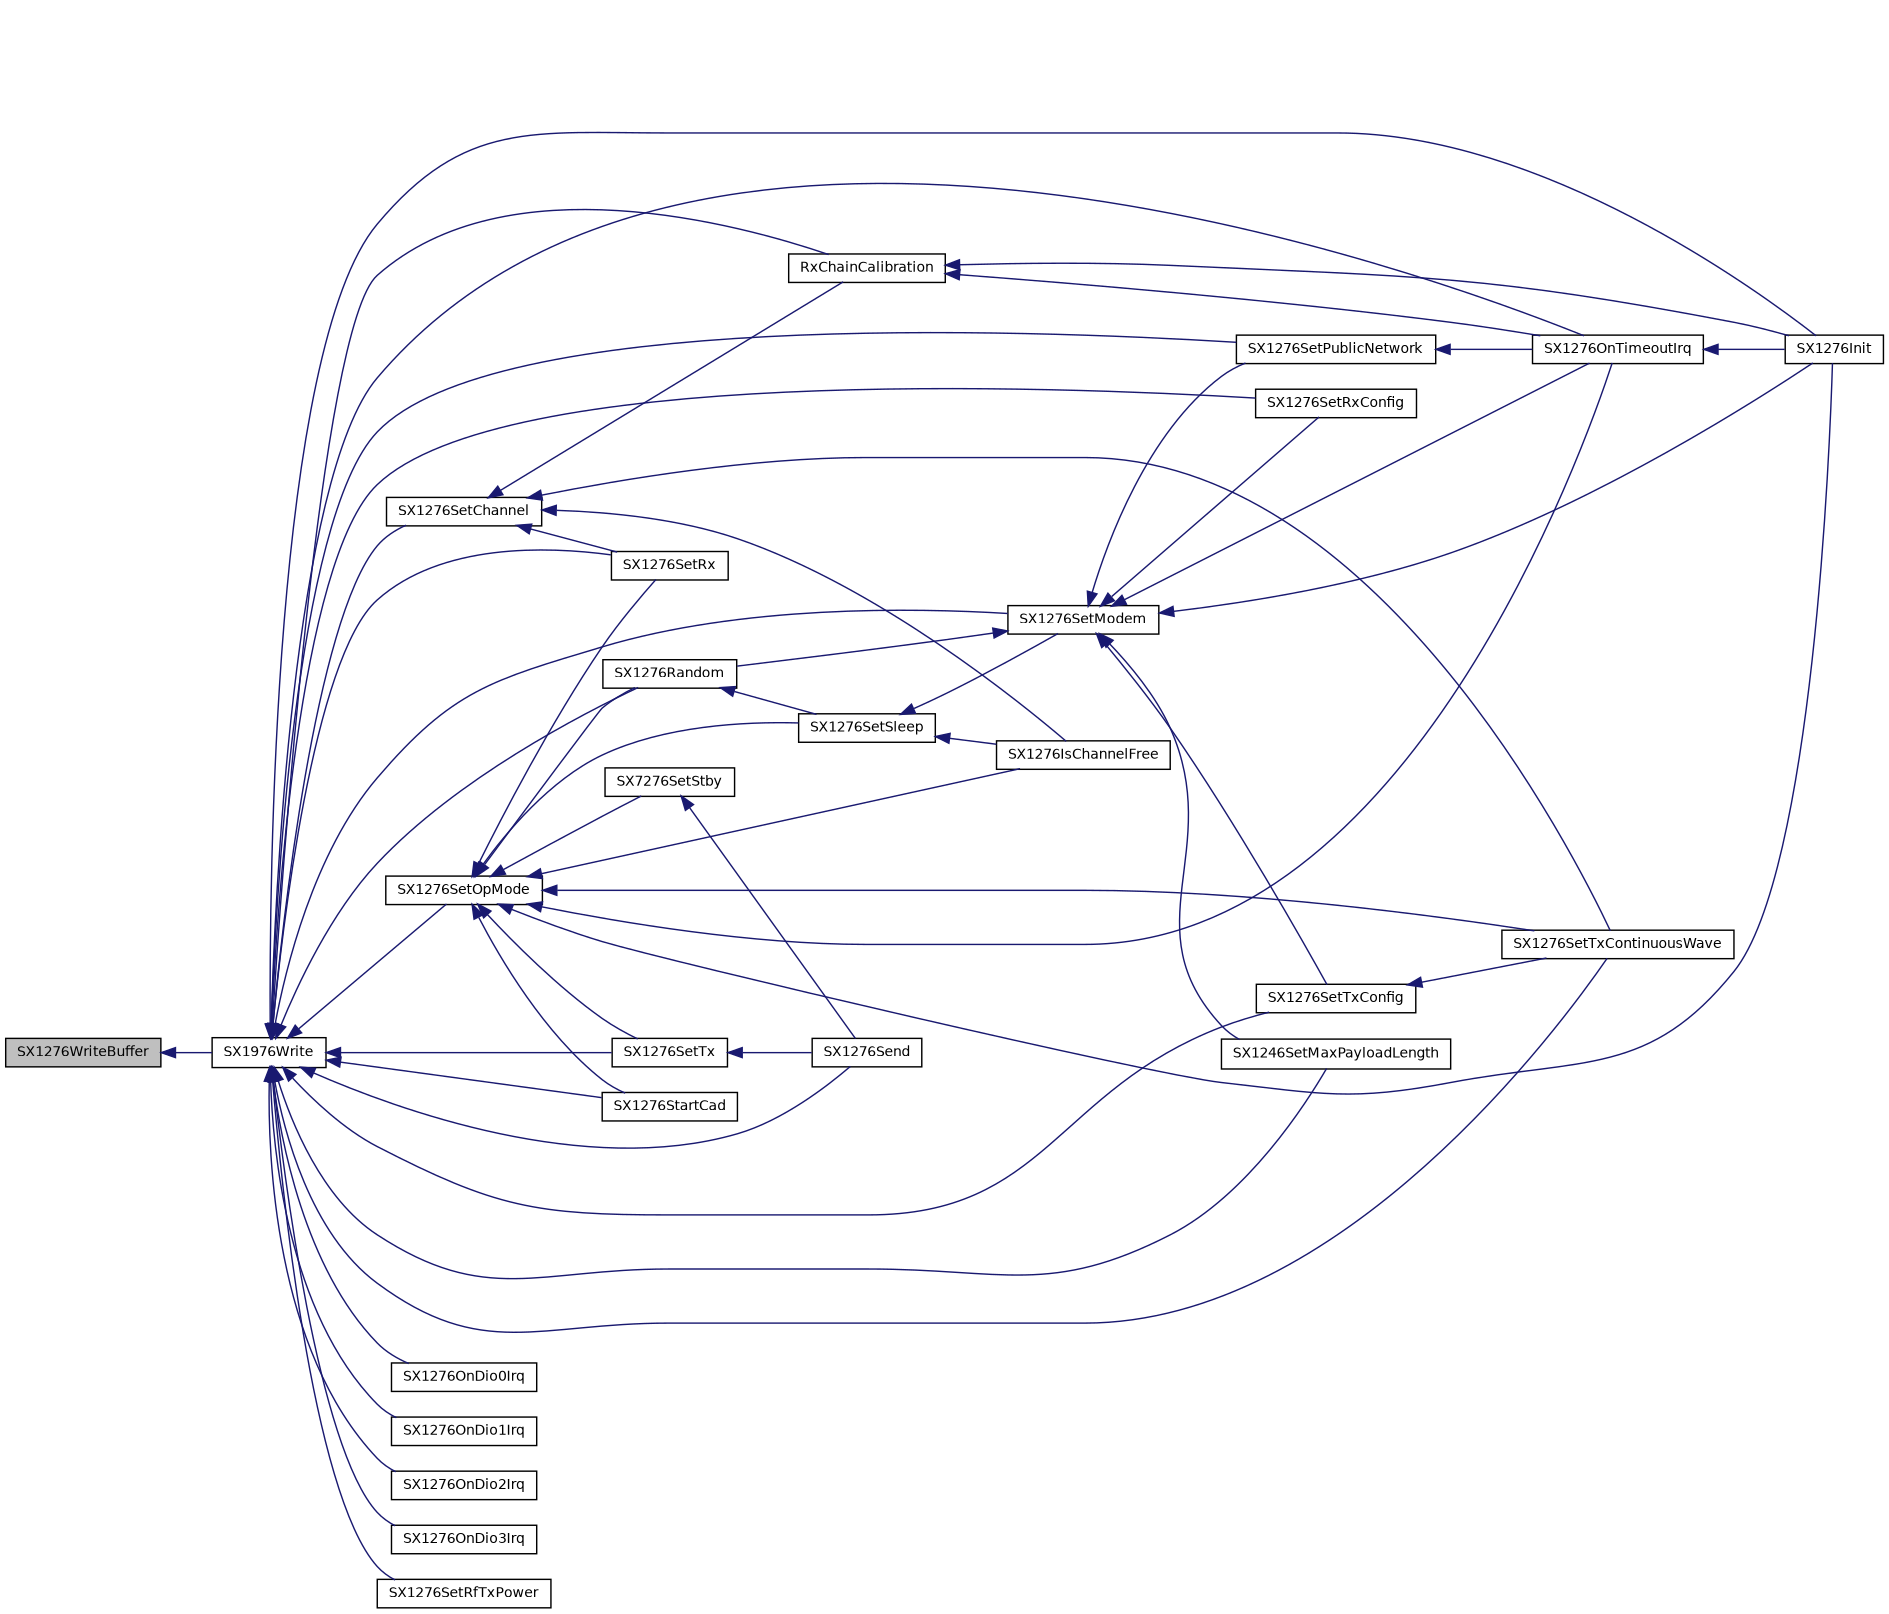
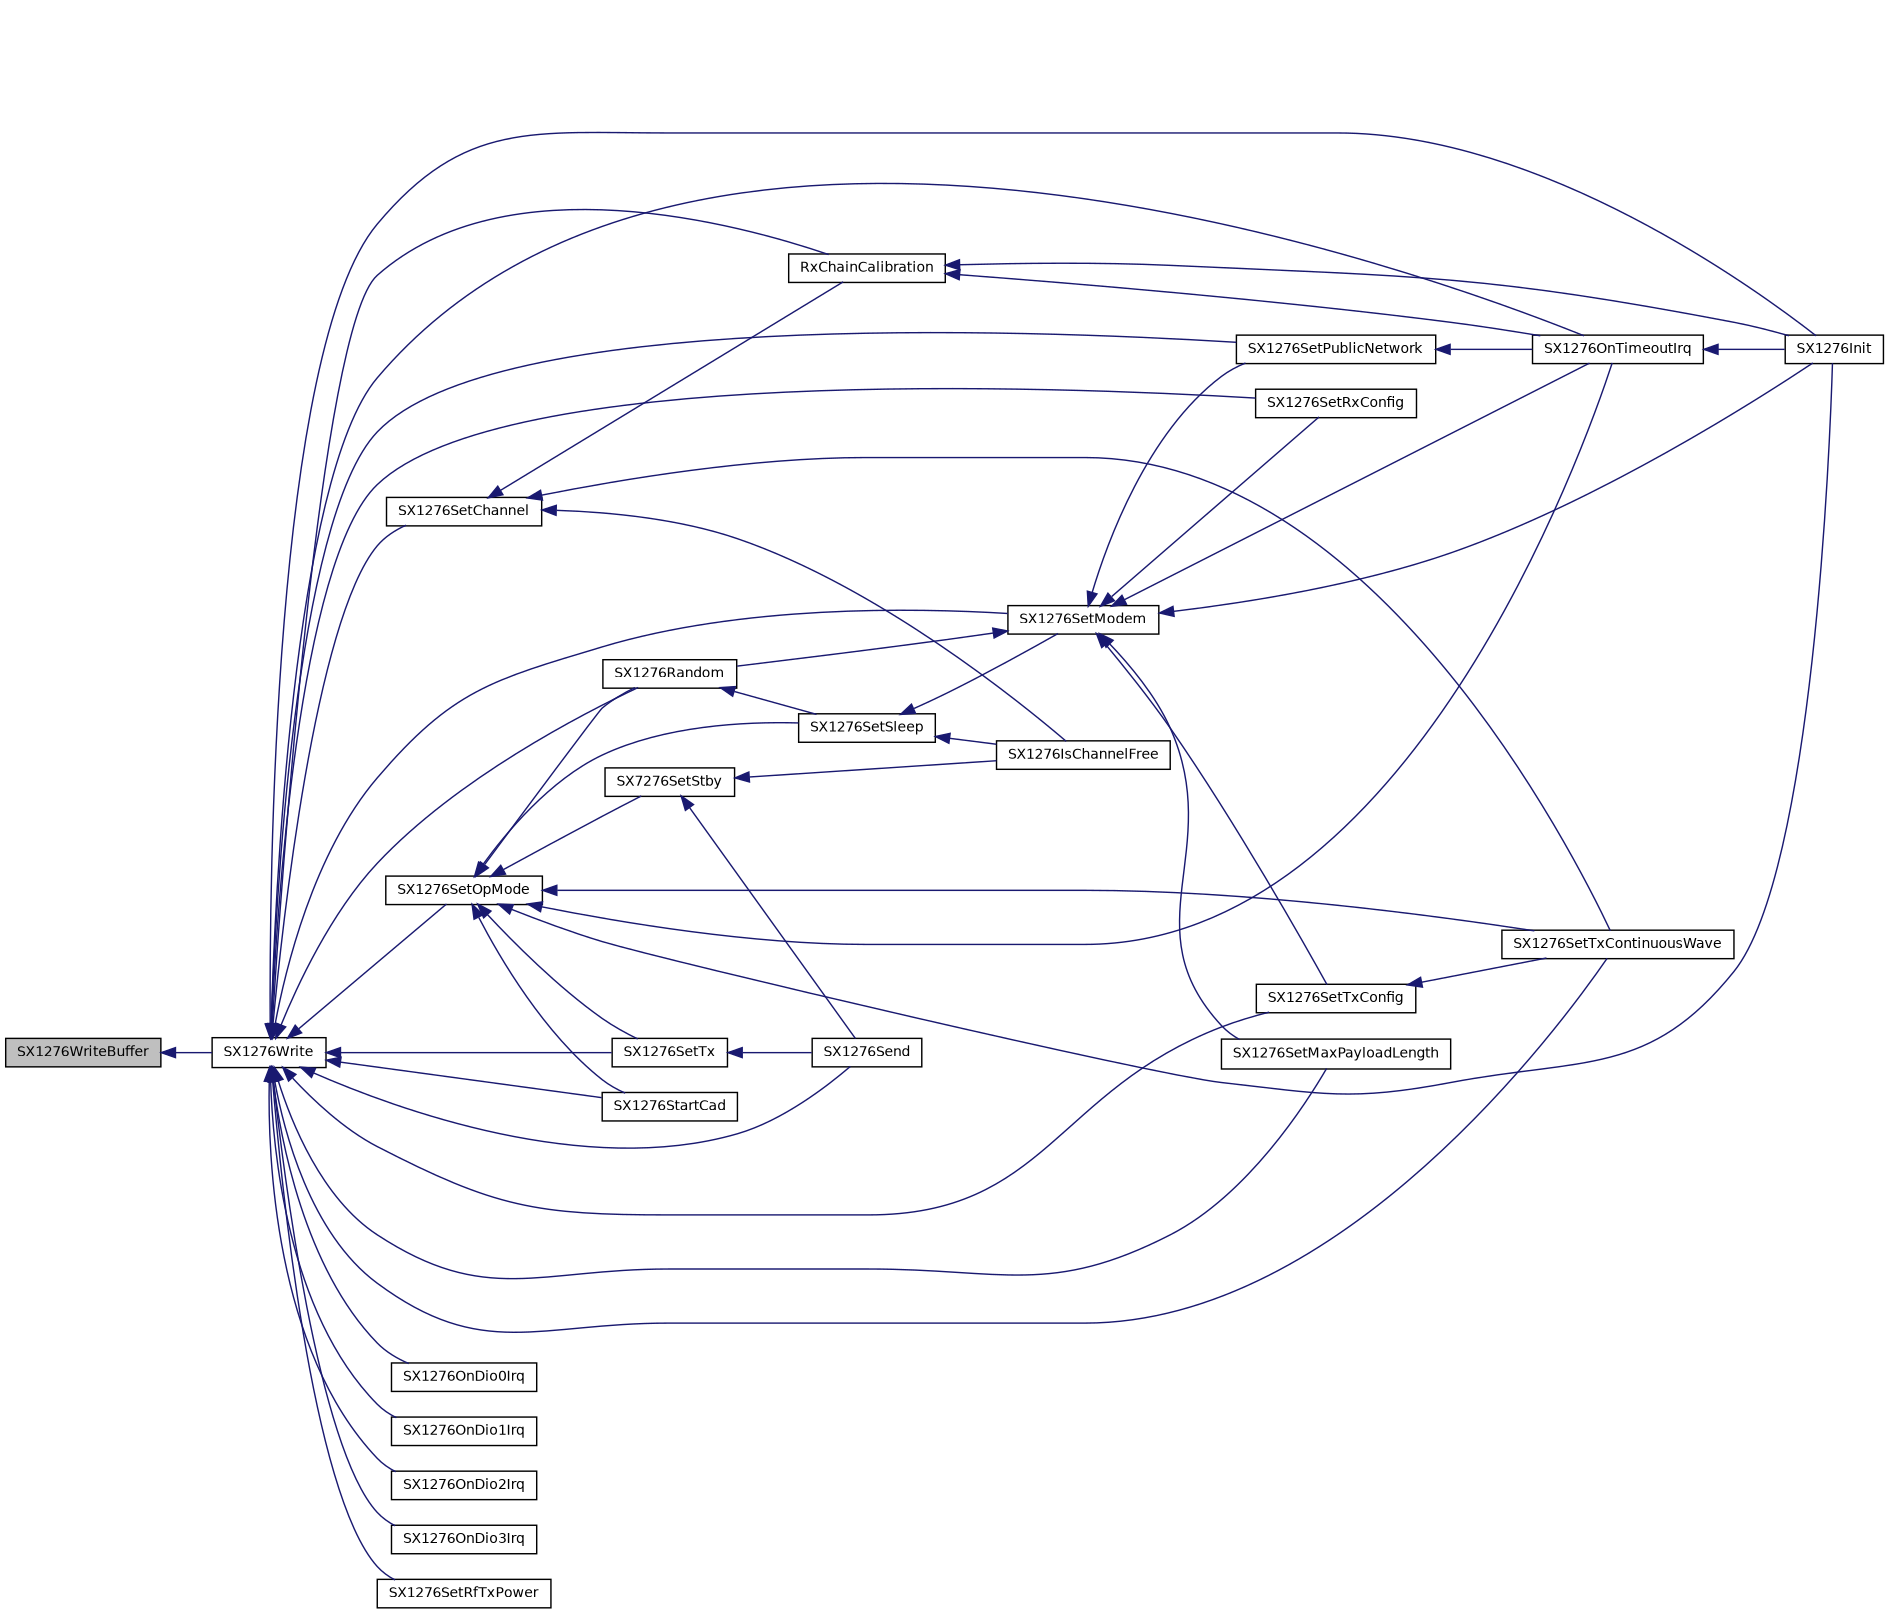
node "SX1276SetRx": removed
edge "SX1276IsChannelFree" -> "SX1276SetOpMode": now "SX1276IsChannelFree" -> "SX7276SetStby"
node "SX1976Write": label "SX1976Write" -> "SX1276Write"
node "SX1246SetMaxPayloadLength": label "SX1246SetMaxPayloadLength" -> "SX1276SetMaxPayloadLength"
